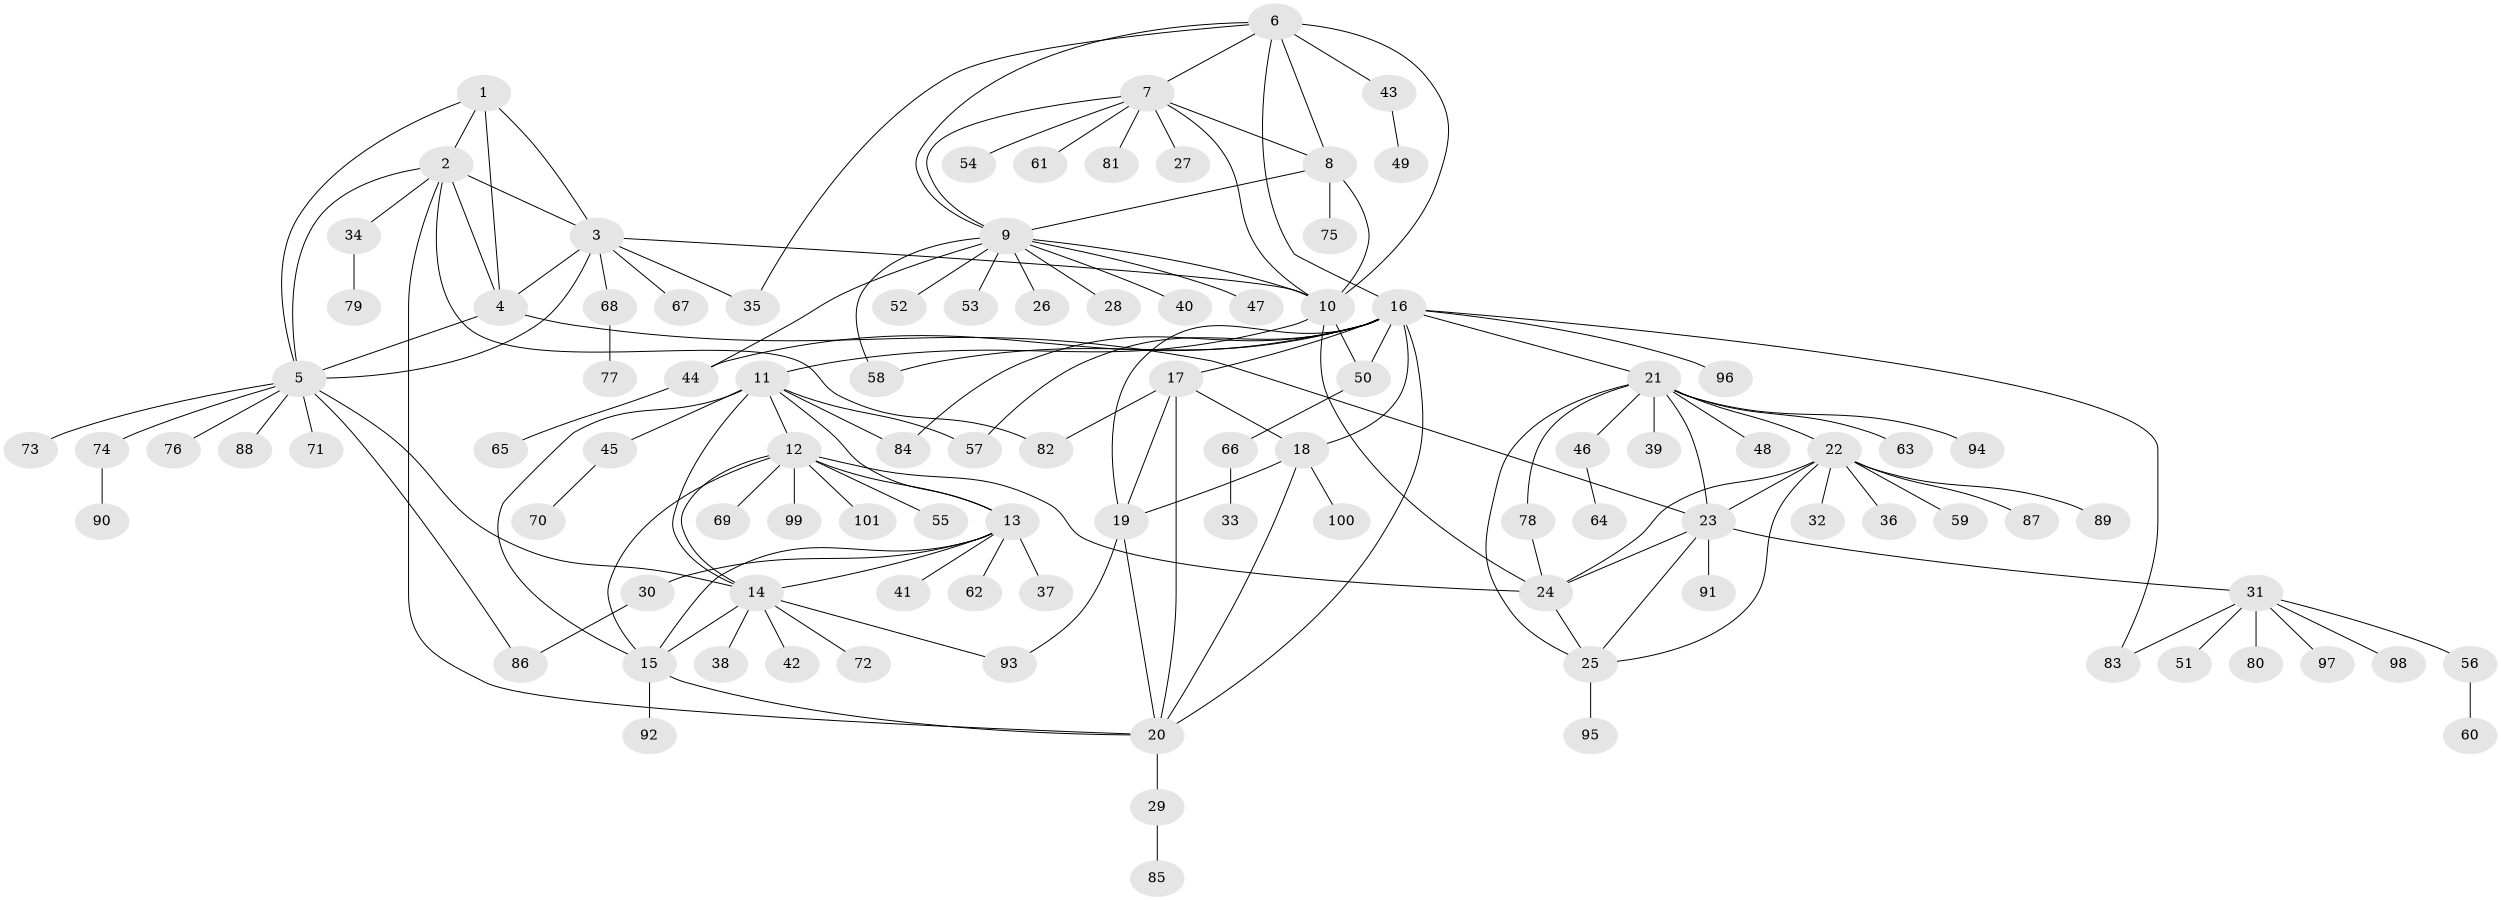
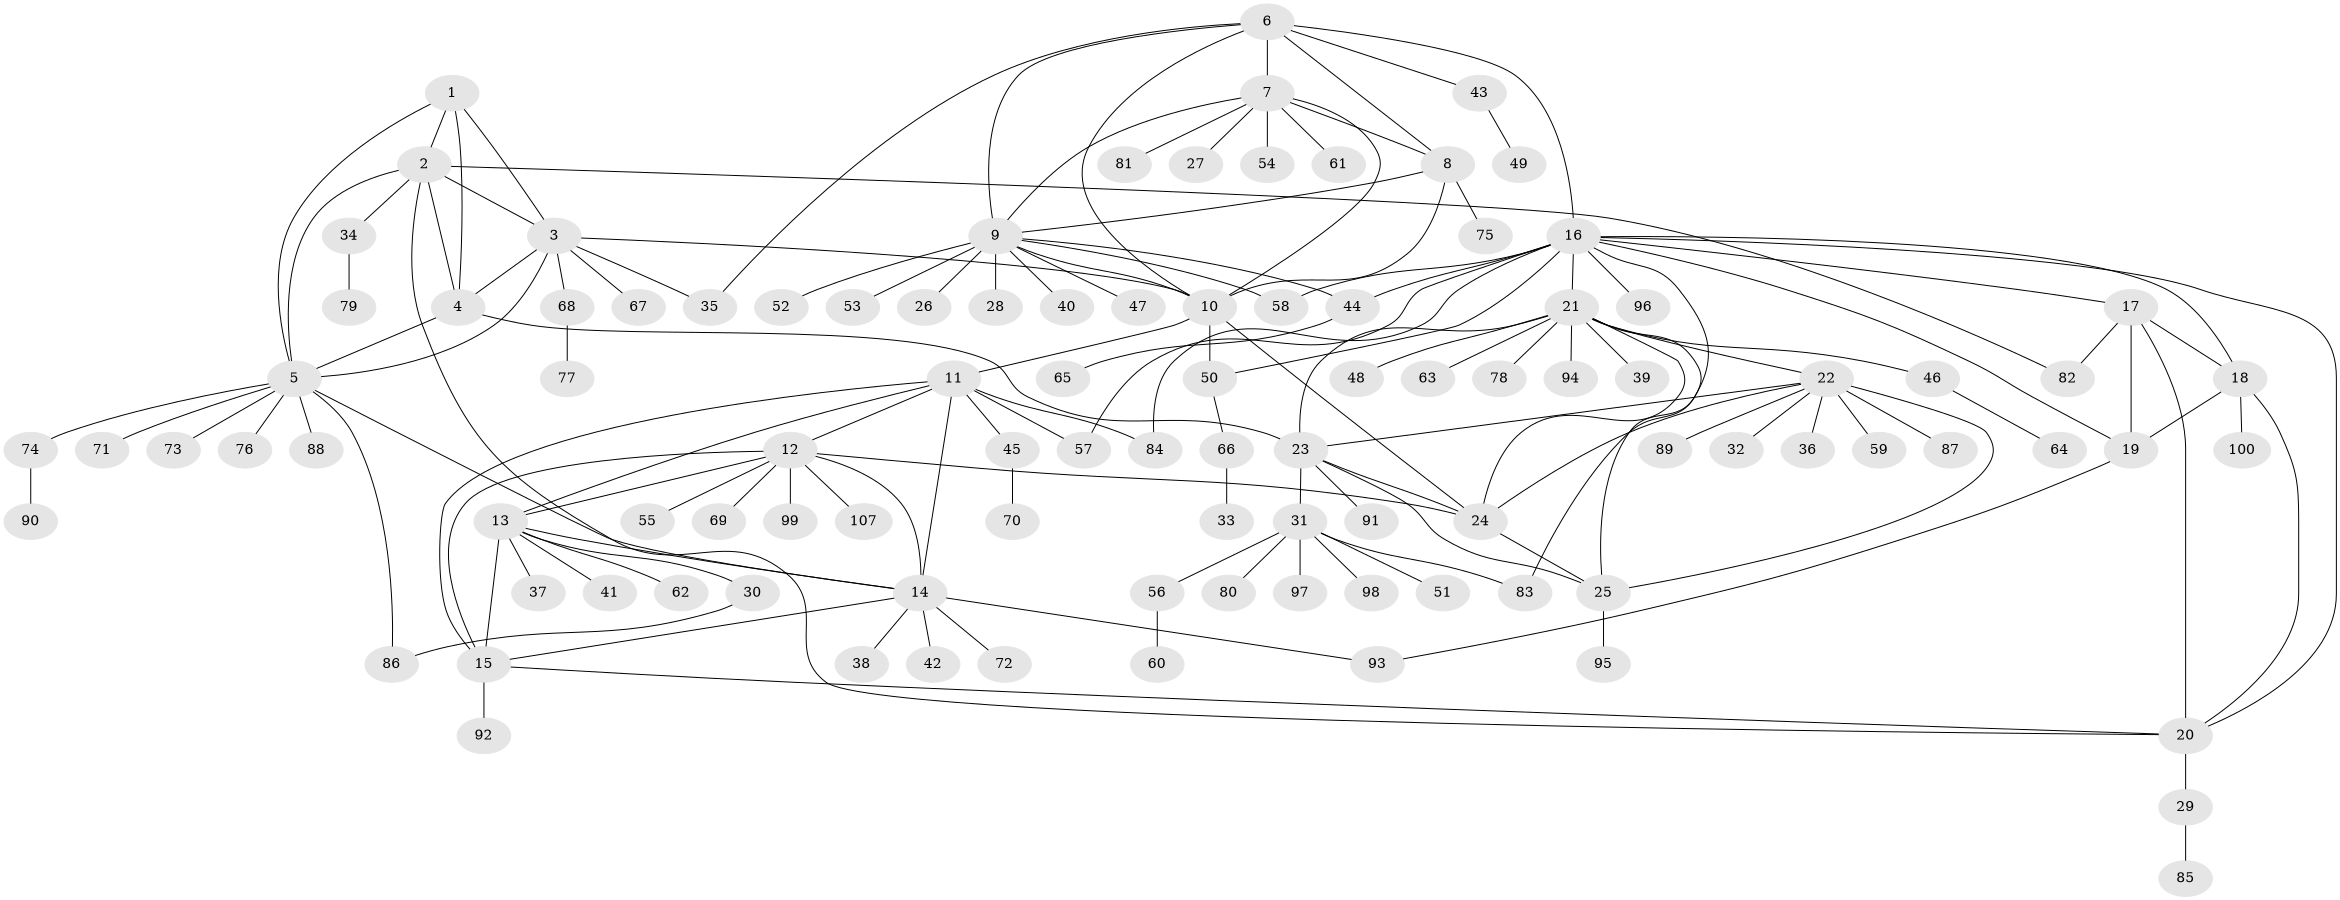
node "101": label "101" -> "107"
edge "78" -- "24": now "21" -- "24"
edge "19" -- "20": removed
